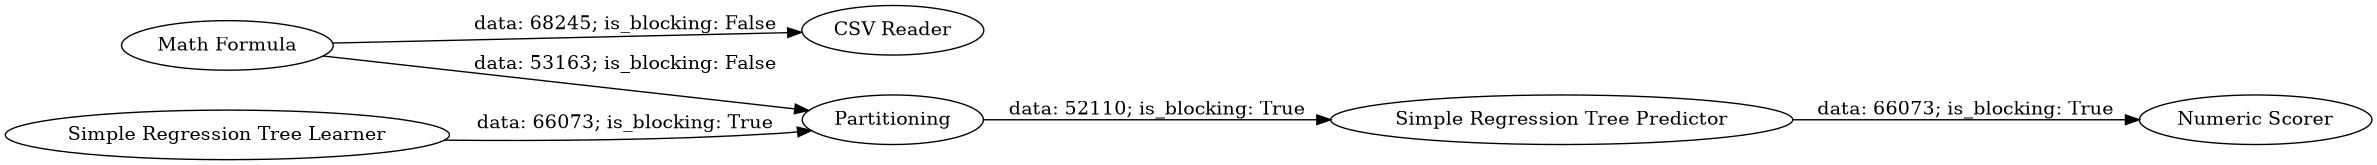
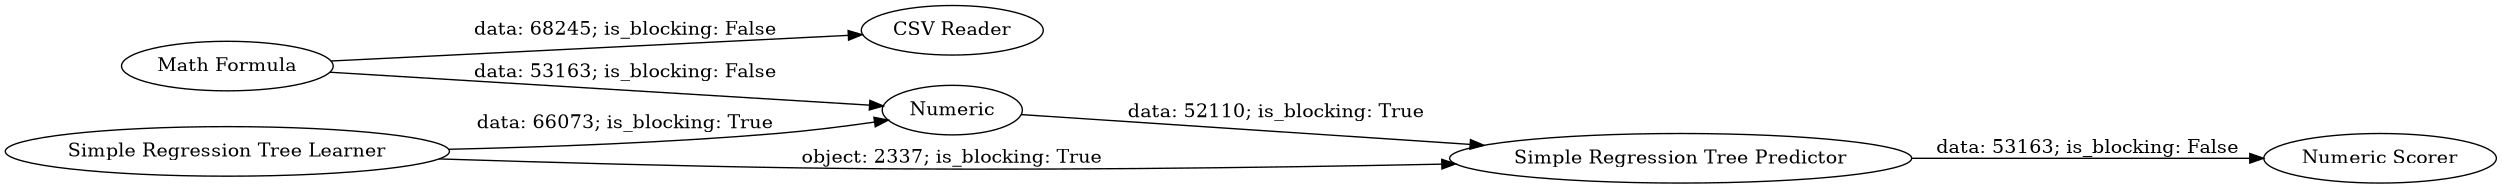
edge "Simple Regression Tree Predictor" -> "Numeric Scorer": label "data: 66073; is_blocking: True" -> "data: 53163; is_blocking: False"
node "Partitioning": label "Partitioning" -> "Numeric"
edge "Simple Regression Tree Learner" -> "Simple Regression Tree Predictor": added, label "object: 2337; is_blocking: True"
